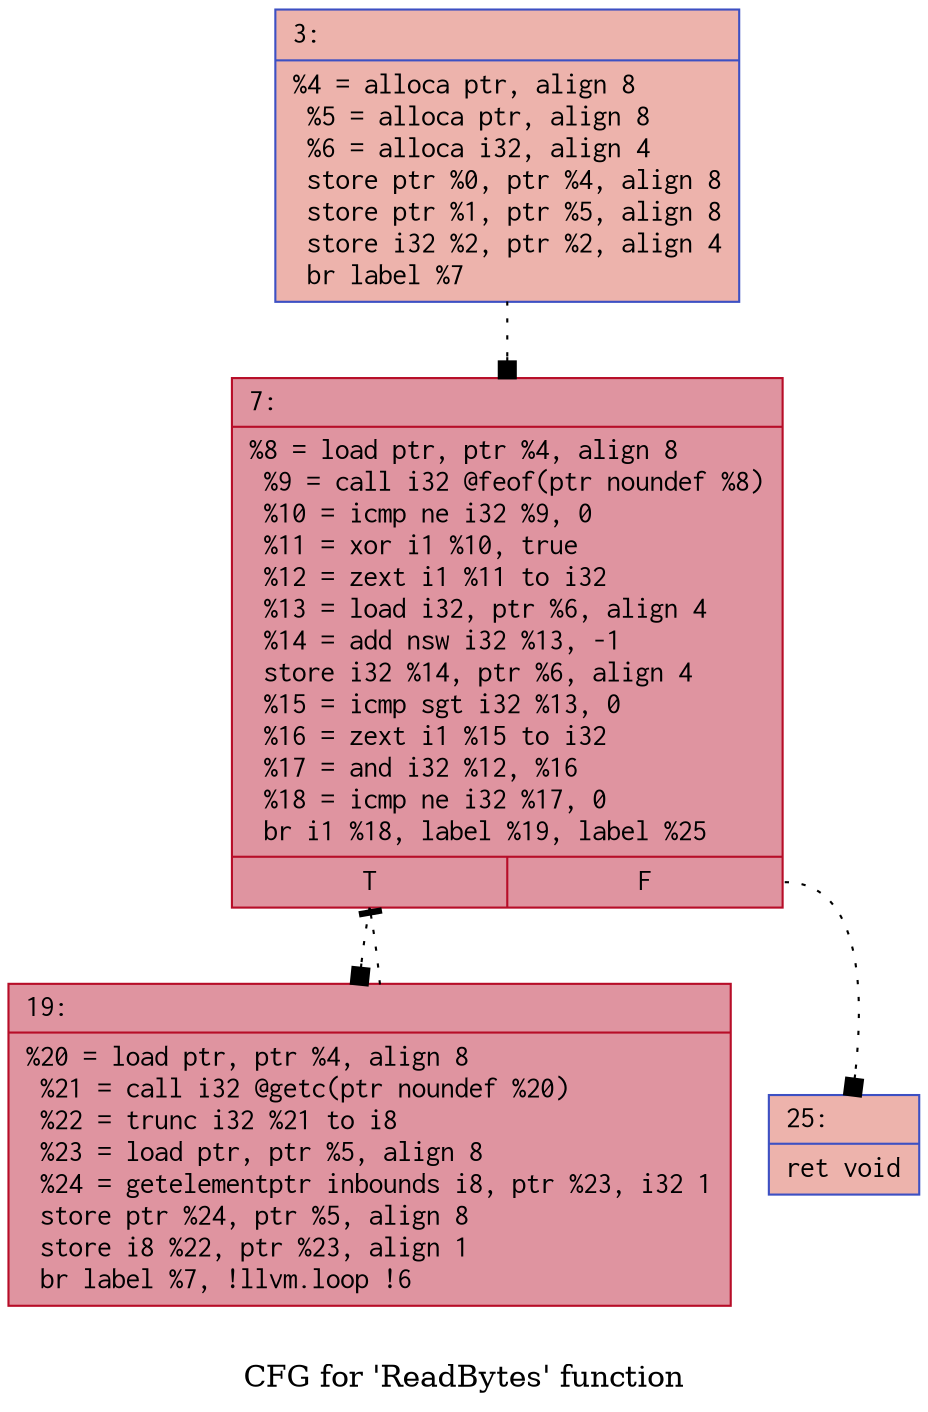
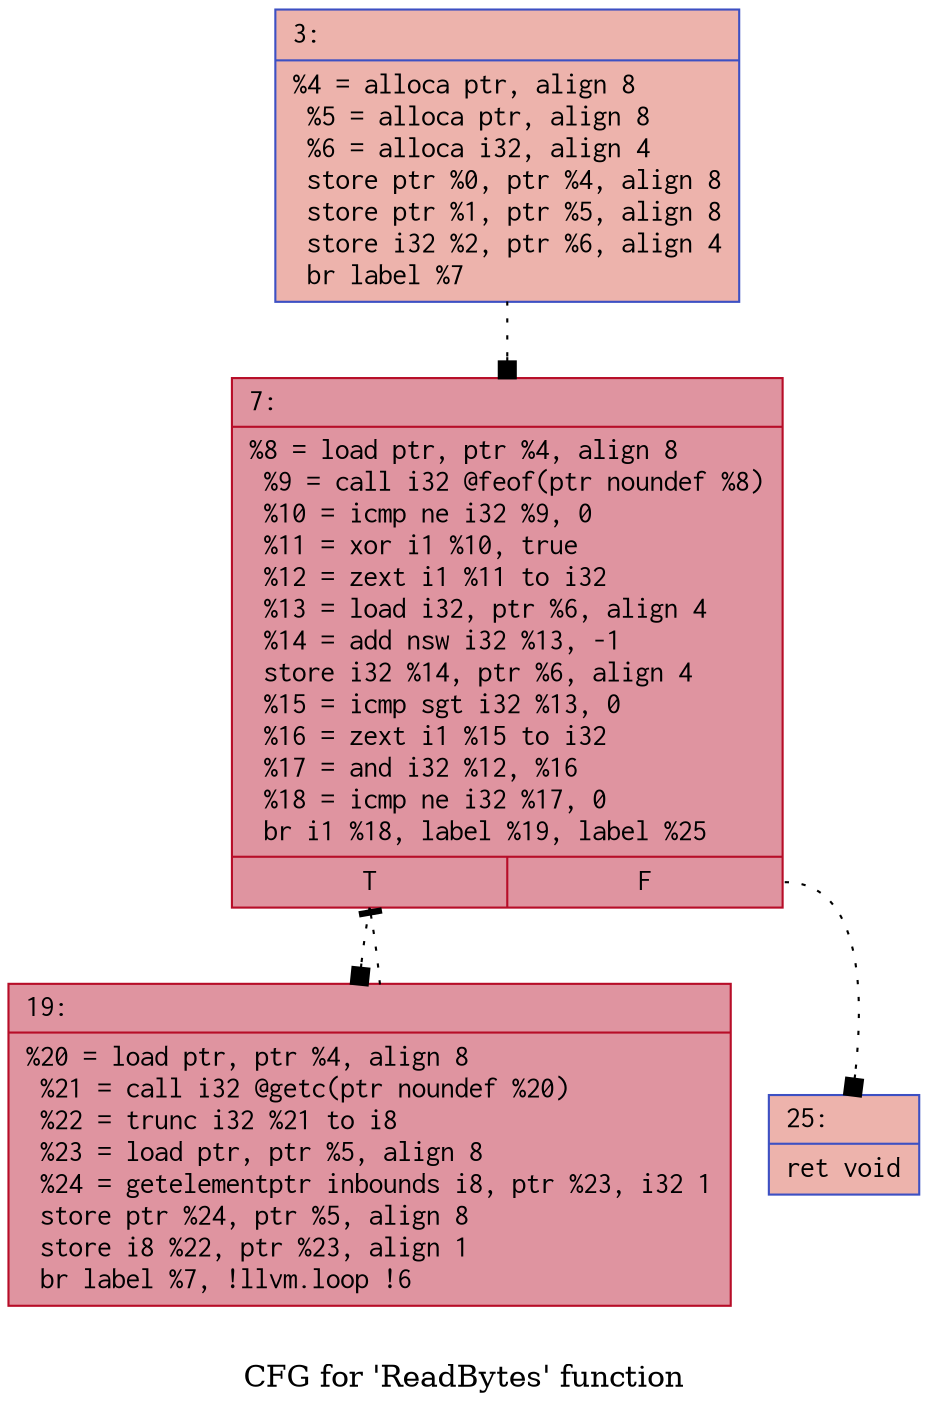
node "3:": text "store i32 %2, ptr %2, align 4" -> "store i32 %2, ptr %6, align 4"
